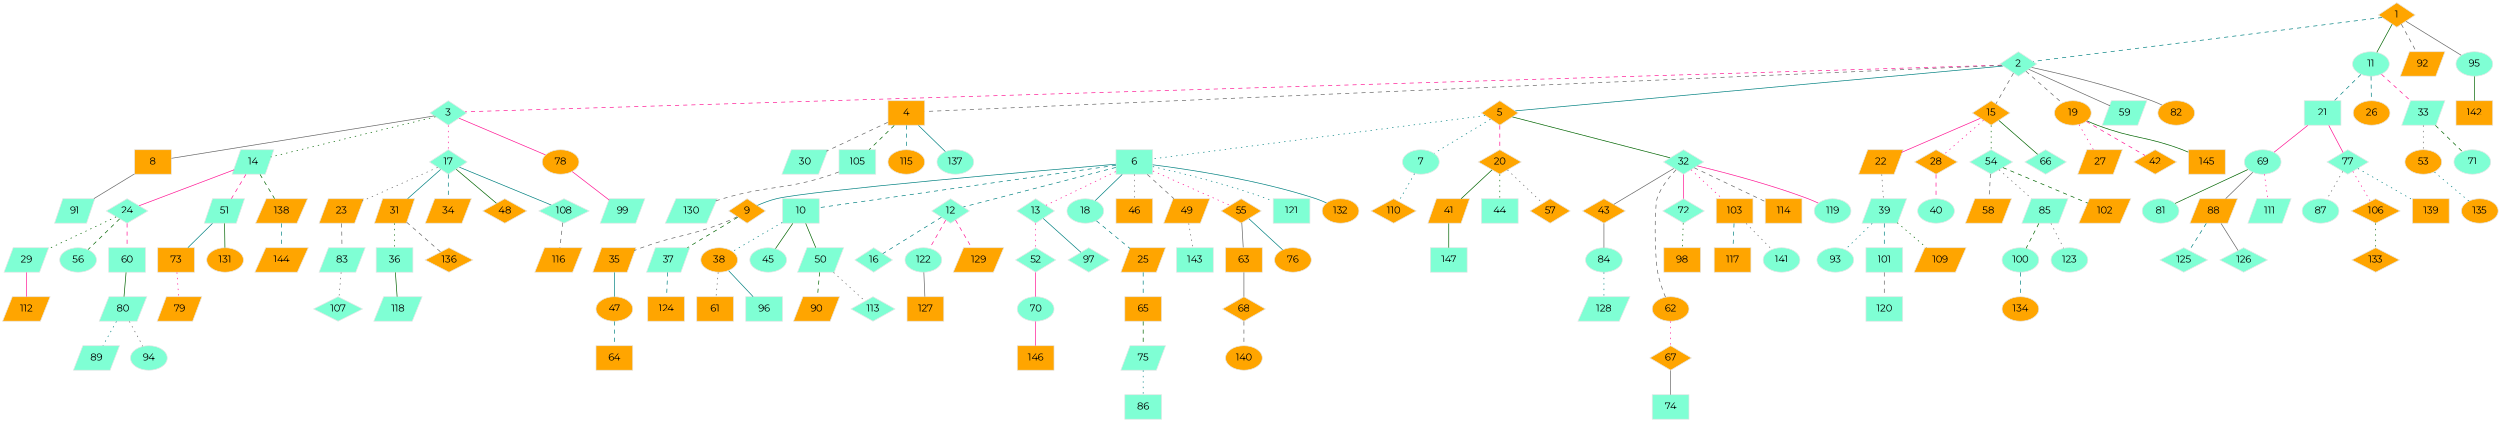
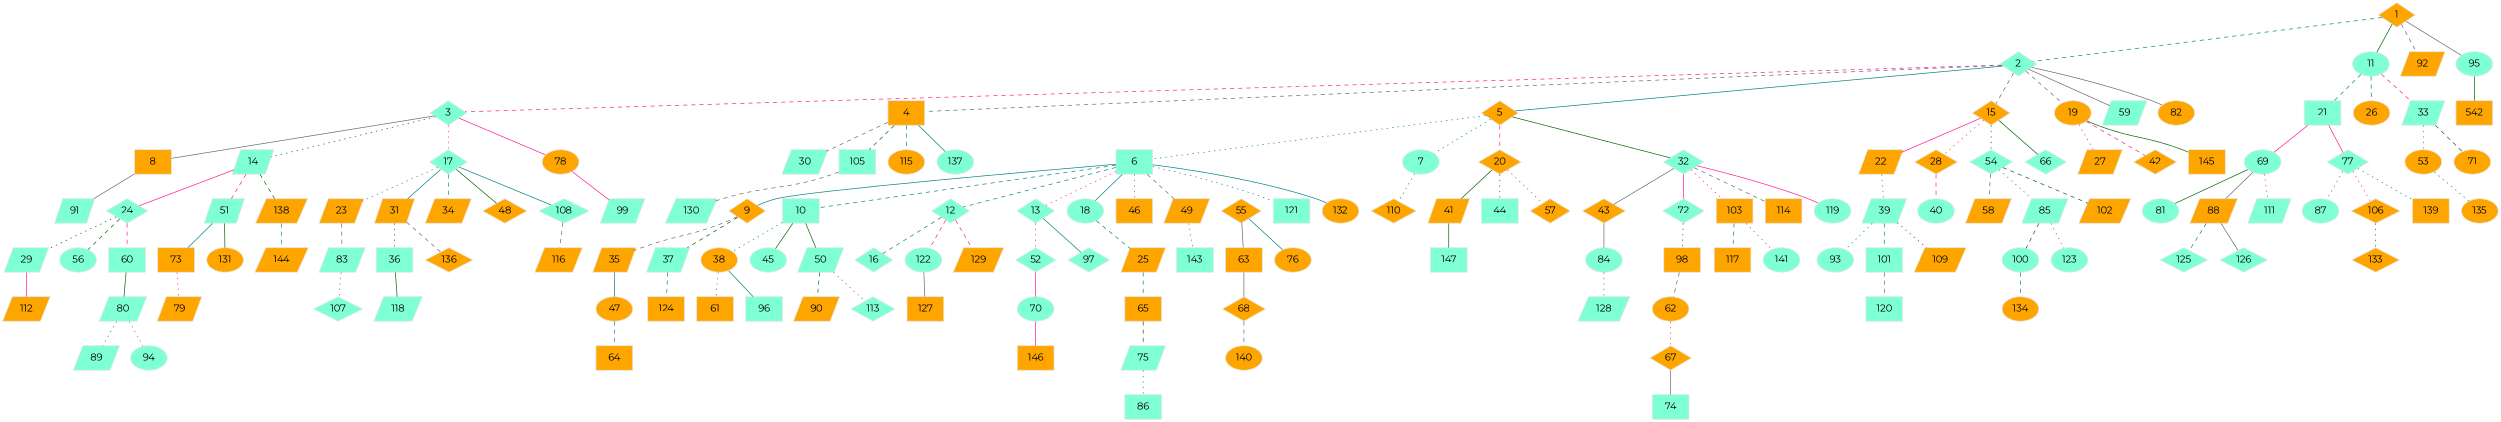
node "142": label "142" -> "542"
node "71": fillcolor aquamarine -> orange
edge "6" -- "55": removed
edge "32" -- "62": now "98" -- "62"
